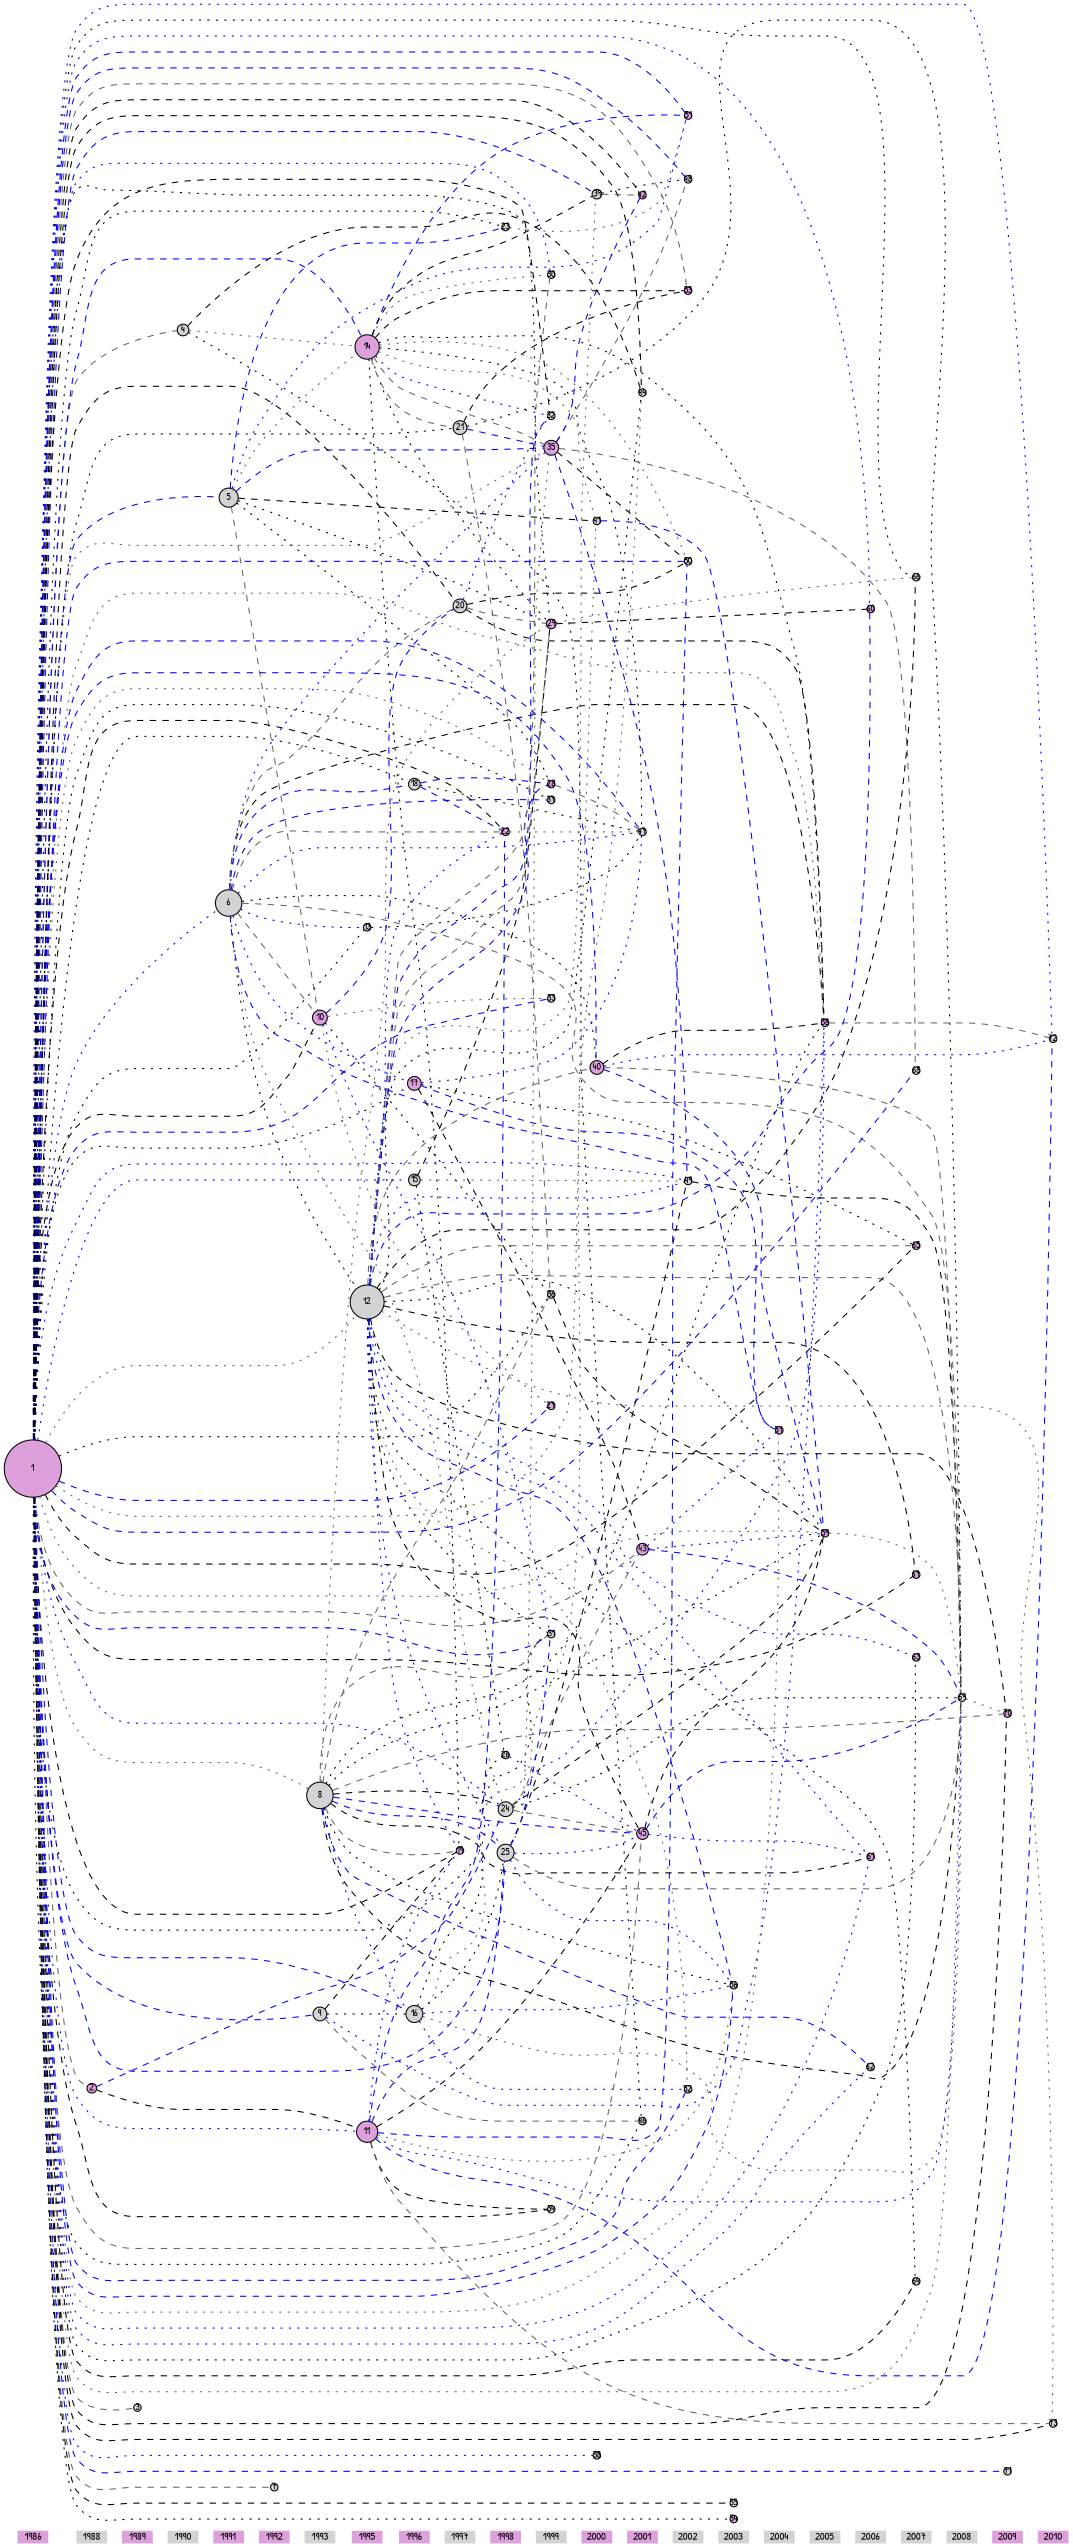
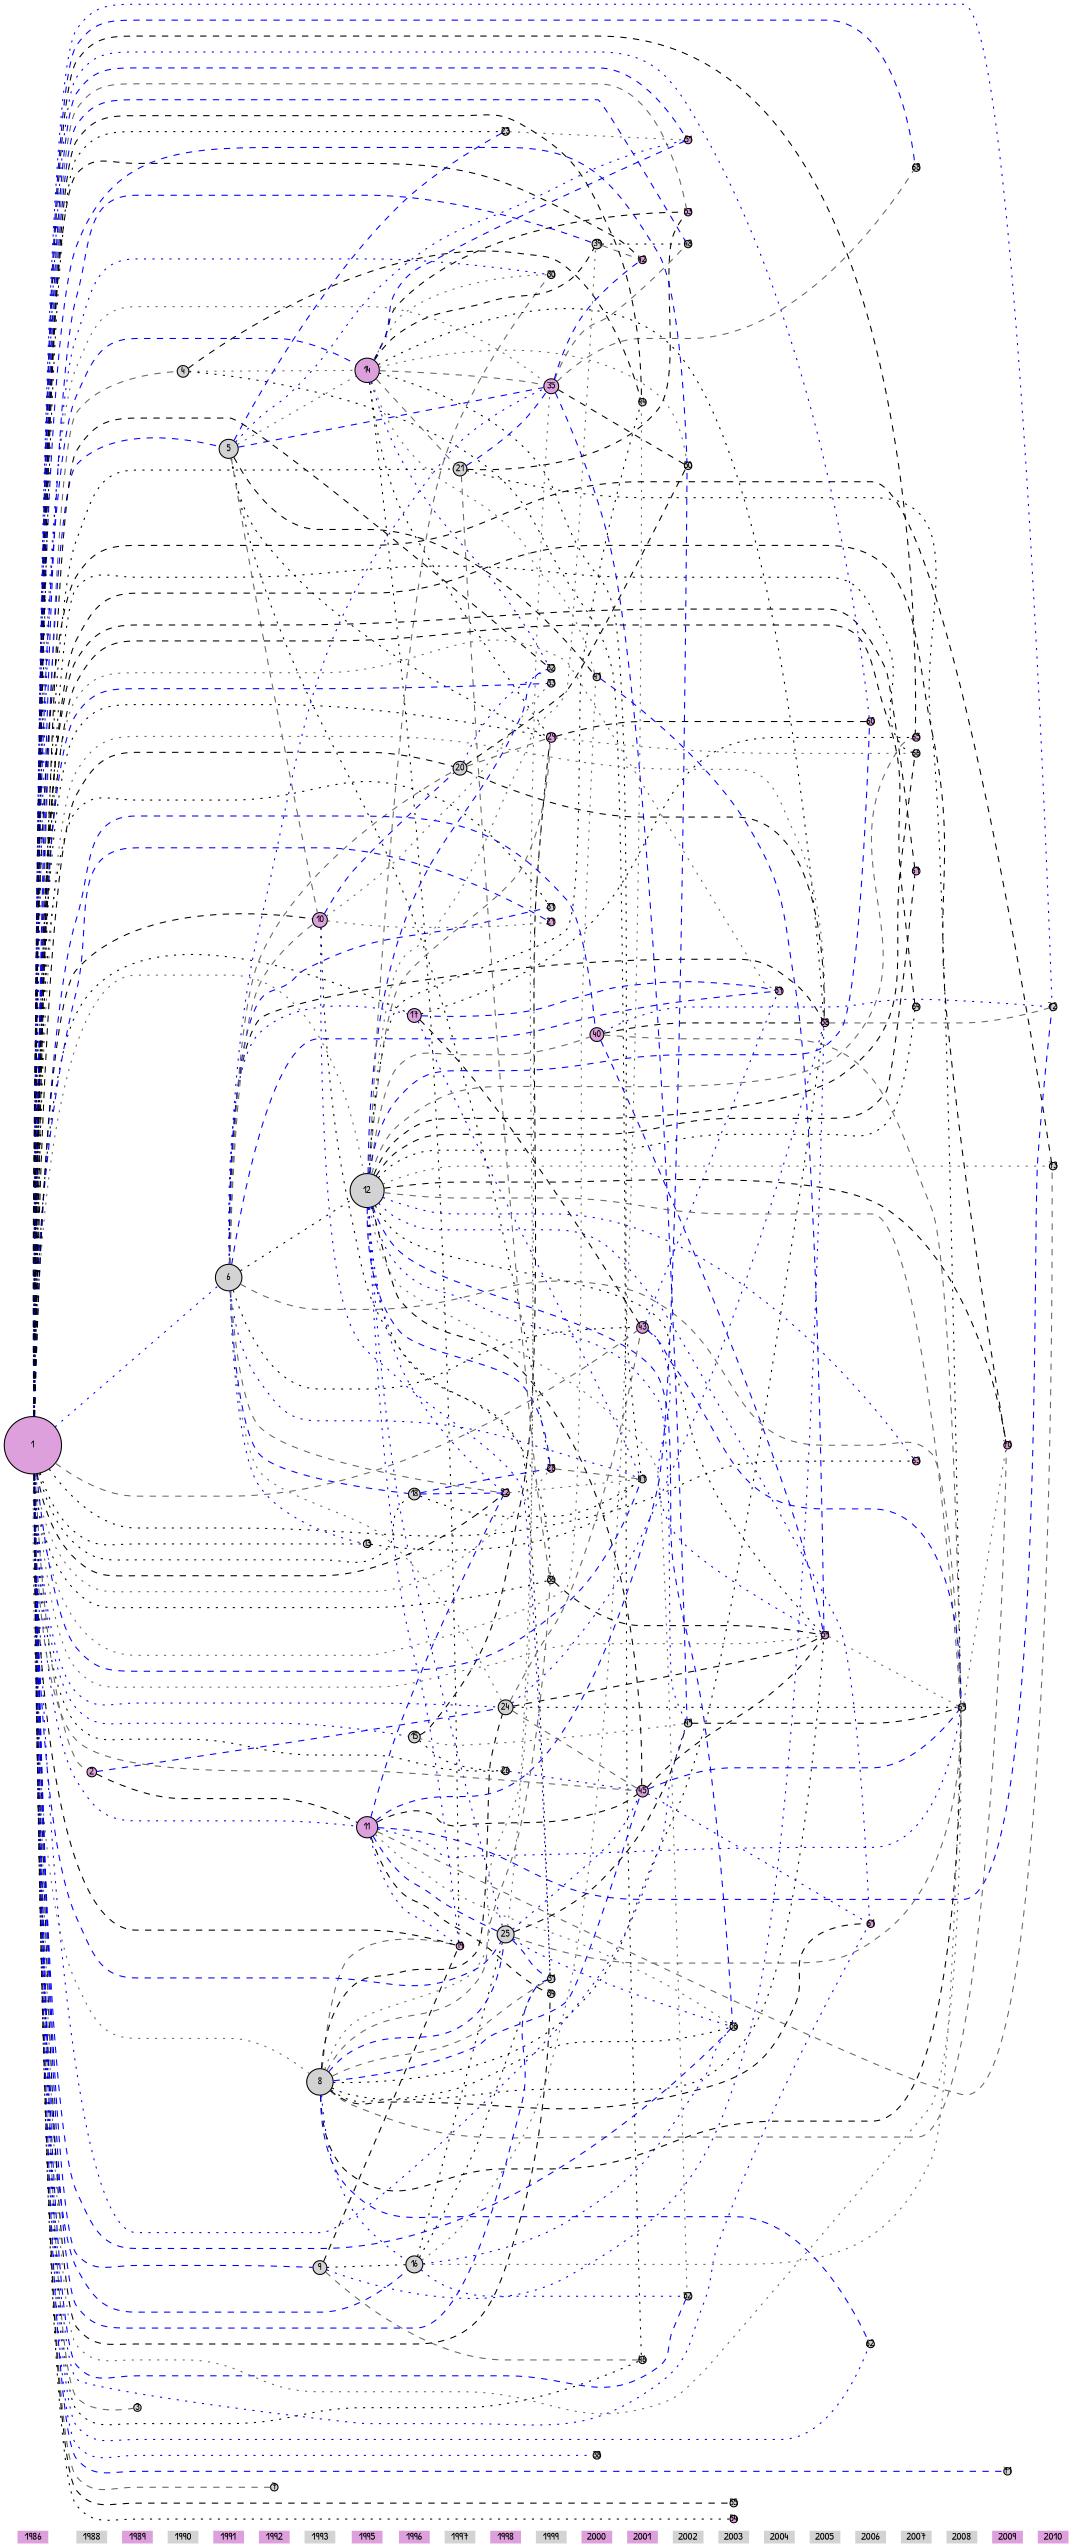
edge "6" -- "40": now "6" -- "43"
